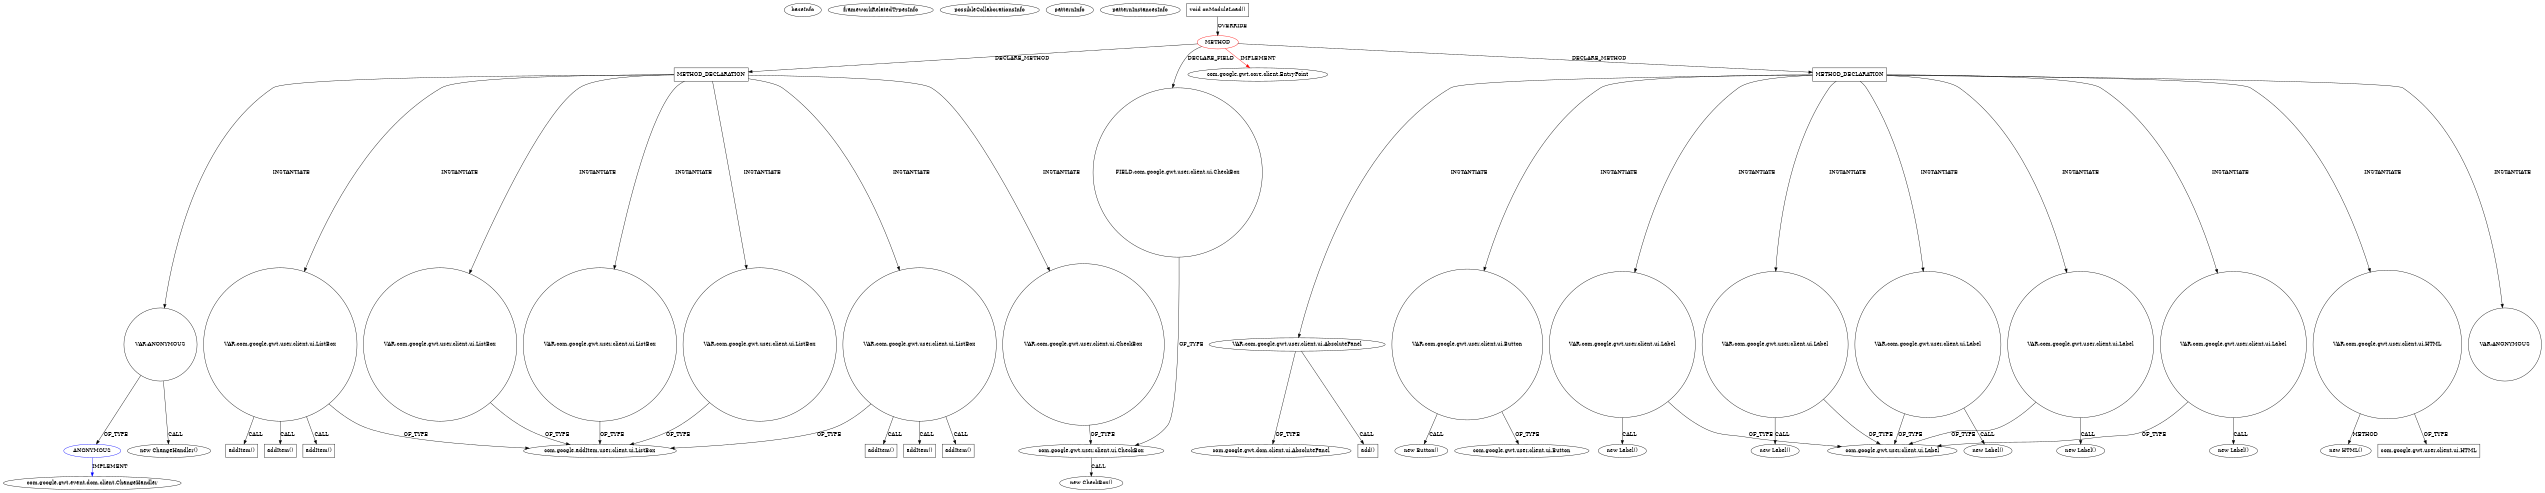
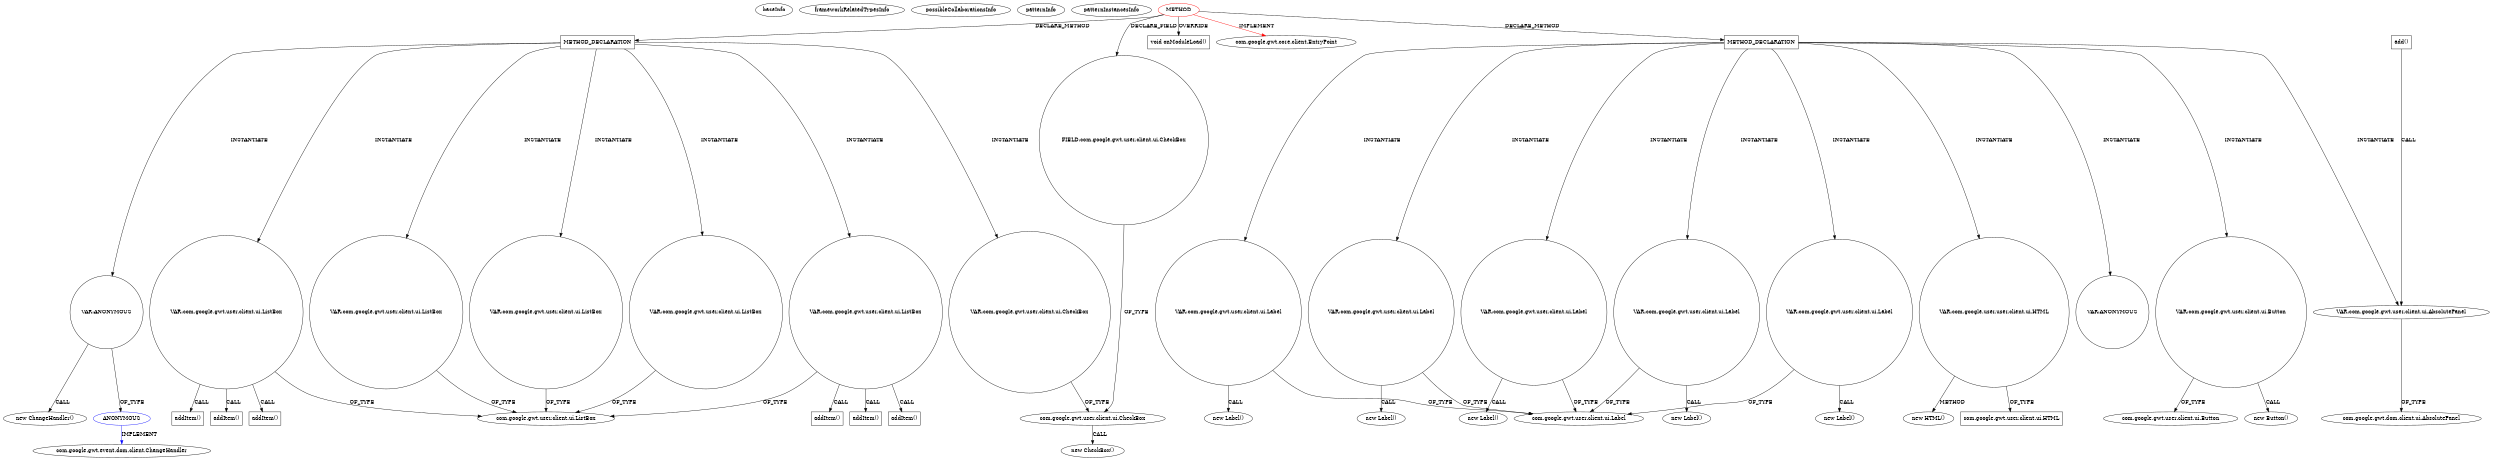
edge "void onModuleLoad()" -> "METHOD": reversed
node "VAR:com.google.gwt.user.client.ui.HTML": label "VAR:com.google.gwt.user.client.ui.HTML" -> "VAR:com.google.user.user.client.ui.HTML"
edge "VAR:com.google.gwt.user.client.ui.AbsolutePanel" -> "add()": reversed
node "com.google.addItem.user.client.ui.ListBox": label "com.google.addItem.user.client.ui.ListBox" -> "com.google.gwt.user.client.ui.ListBox"
